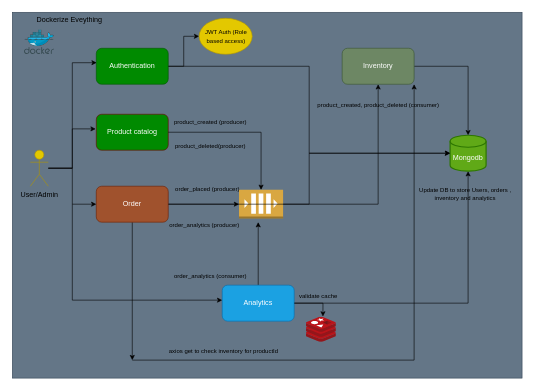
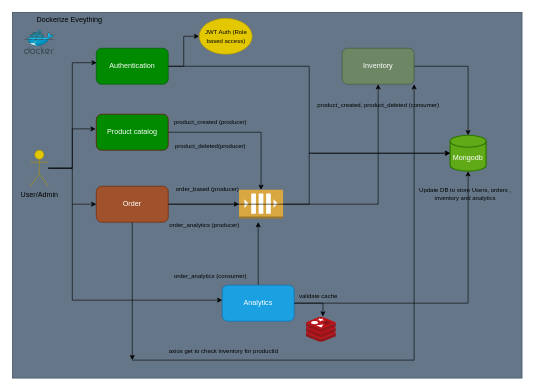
node "order_placed (producer)": label "order_placed (producer)" -> "order_based (producer)"
